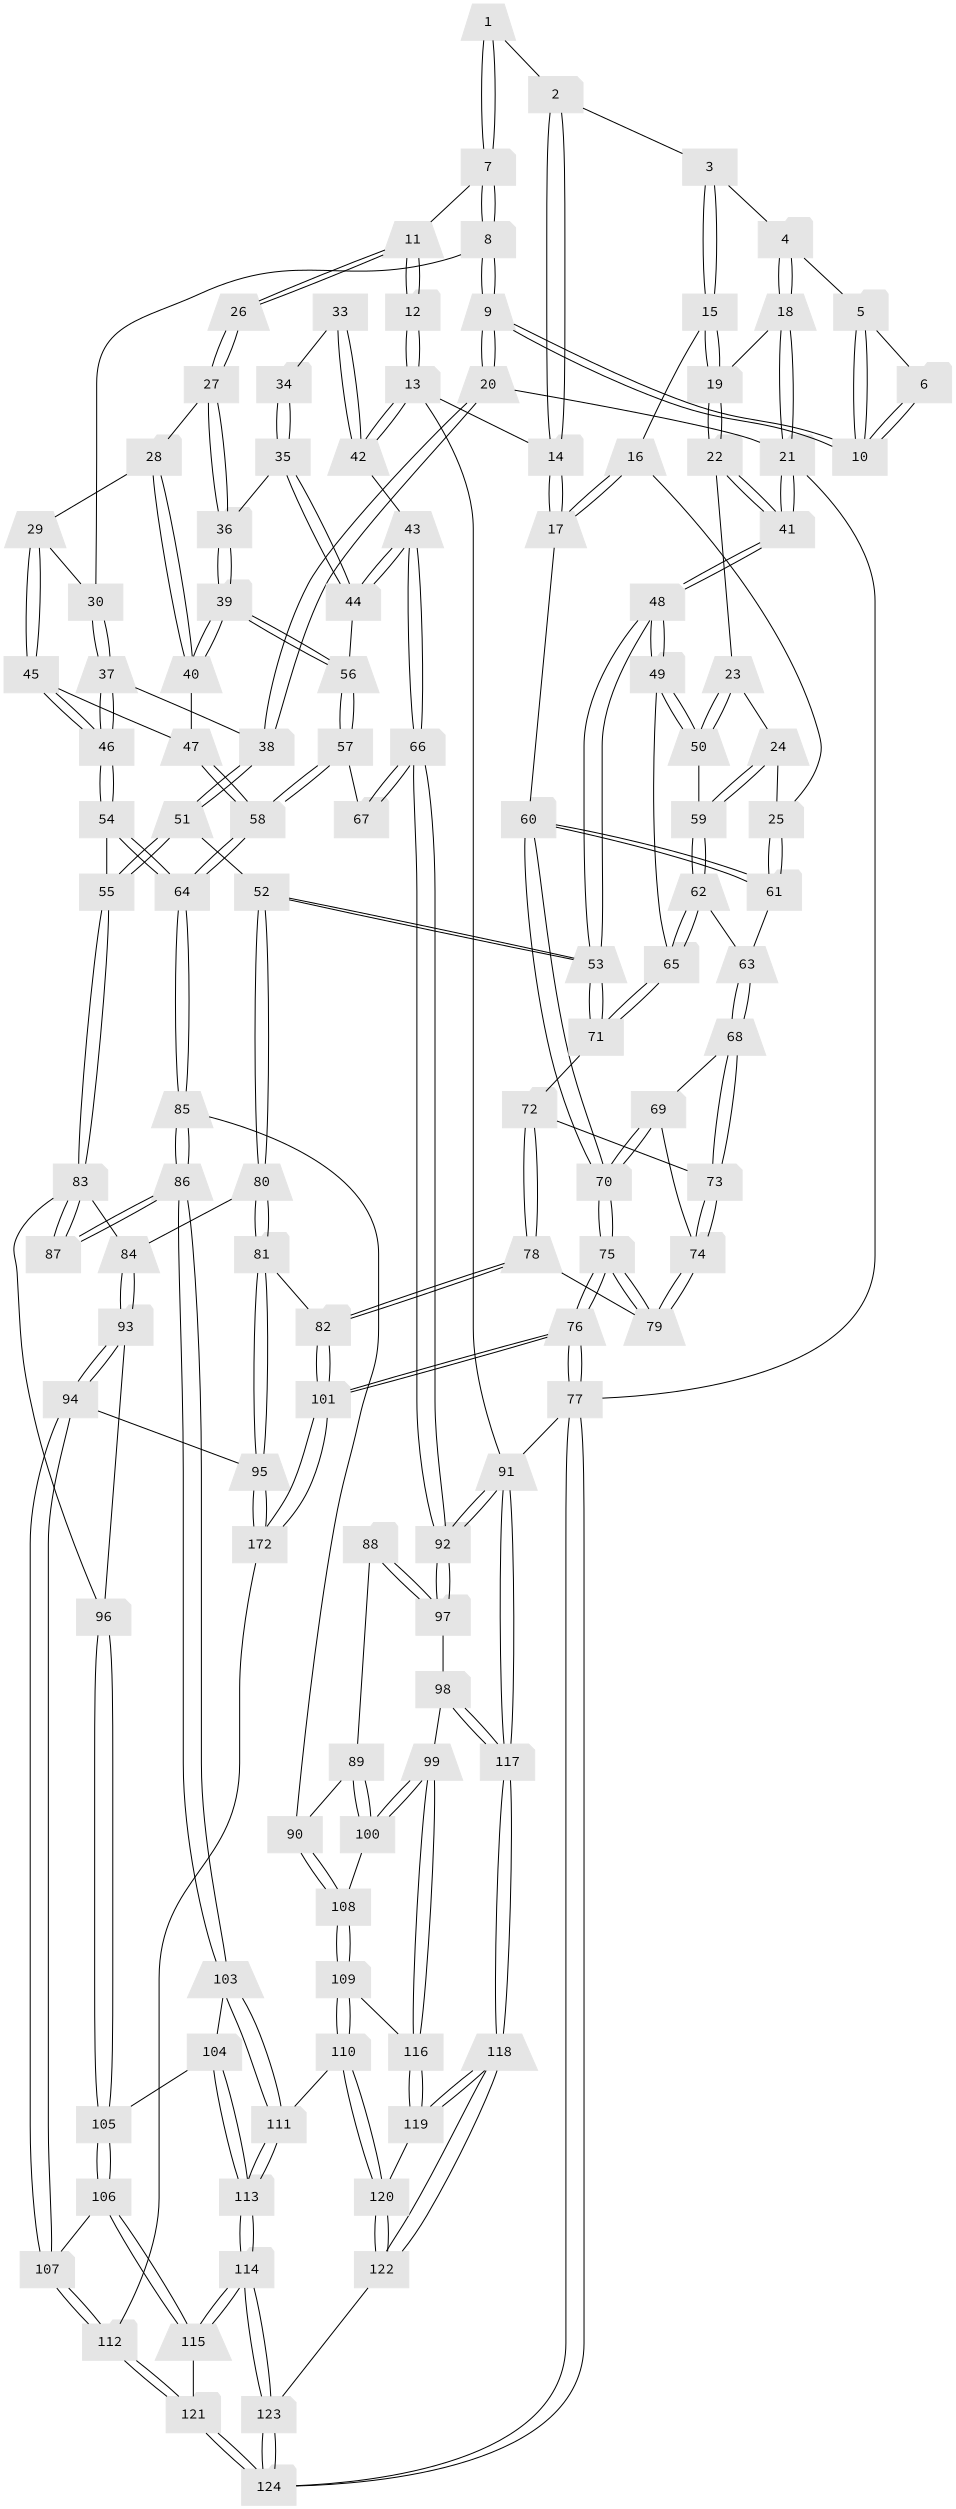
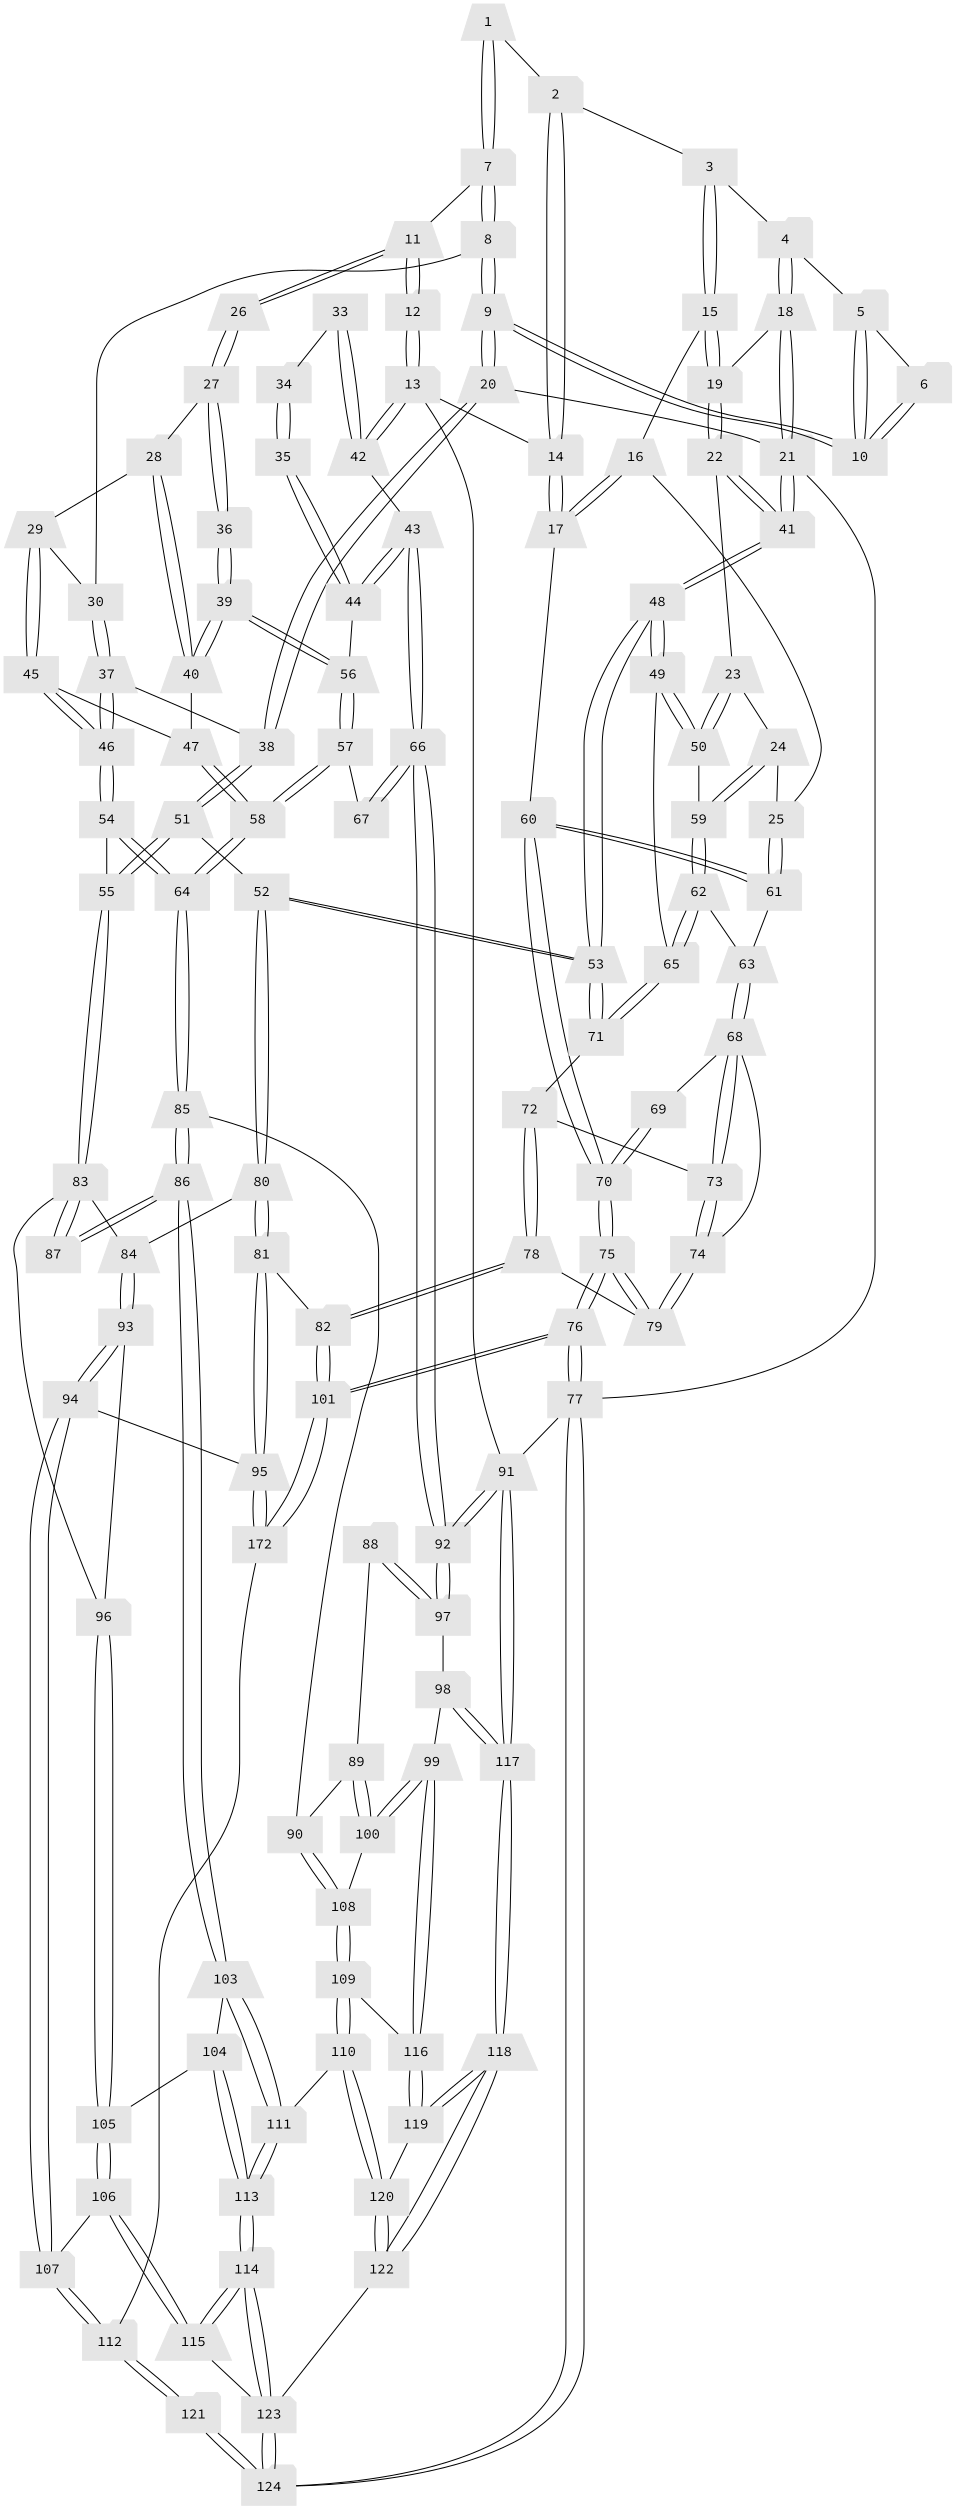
edge "35" -- "36": removed
edge "69" -- "74": now "68" -- "74"
edge "115" -- "121": now "115" -- "123"
